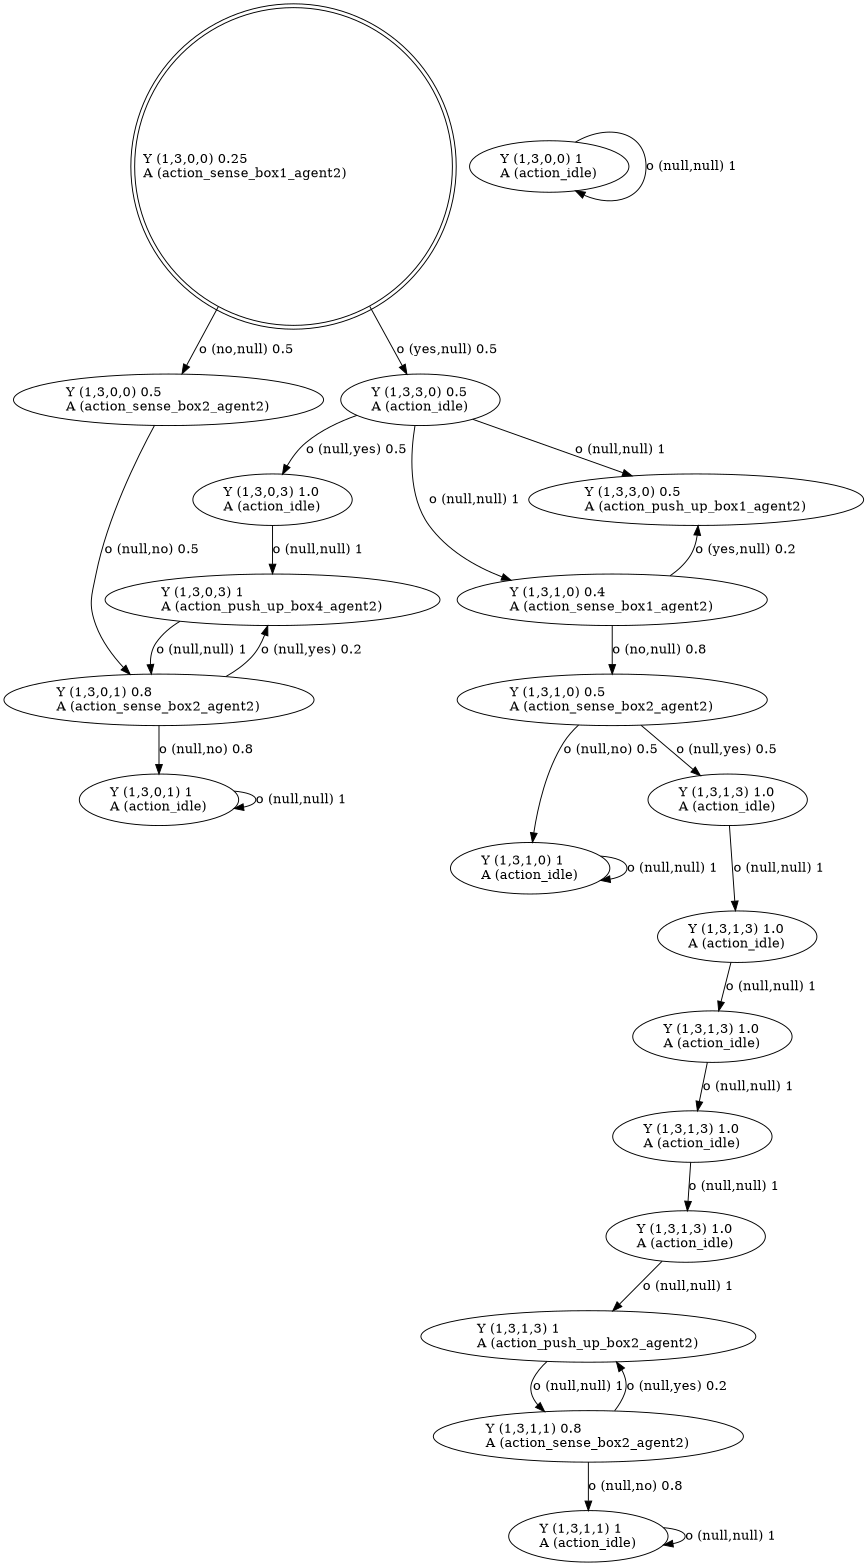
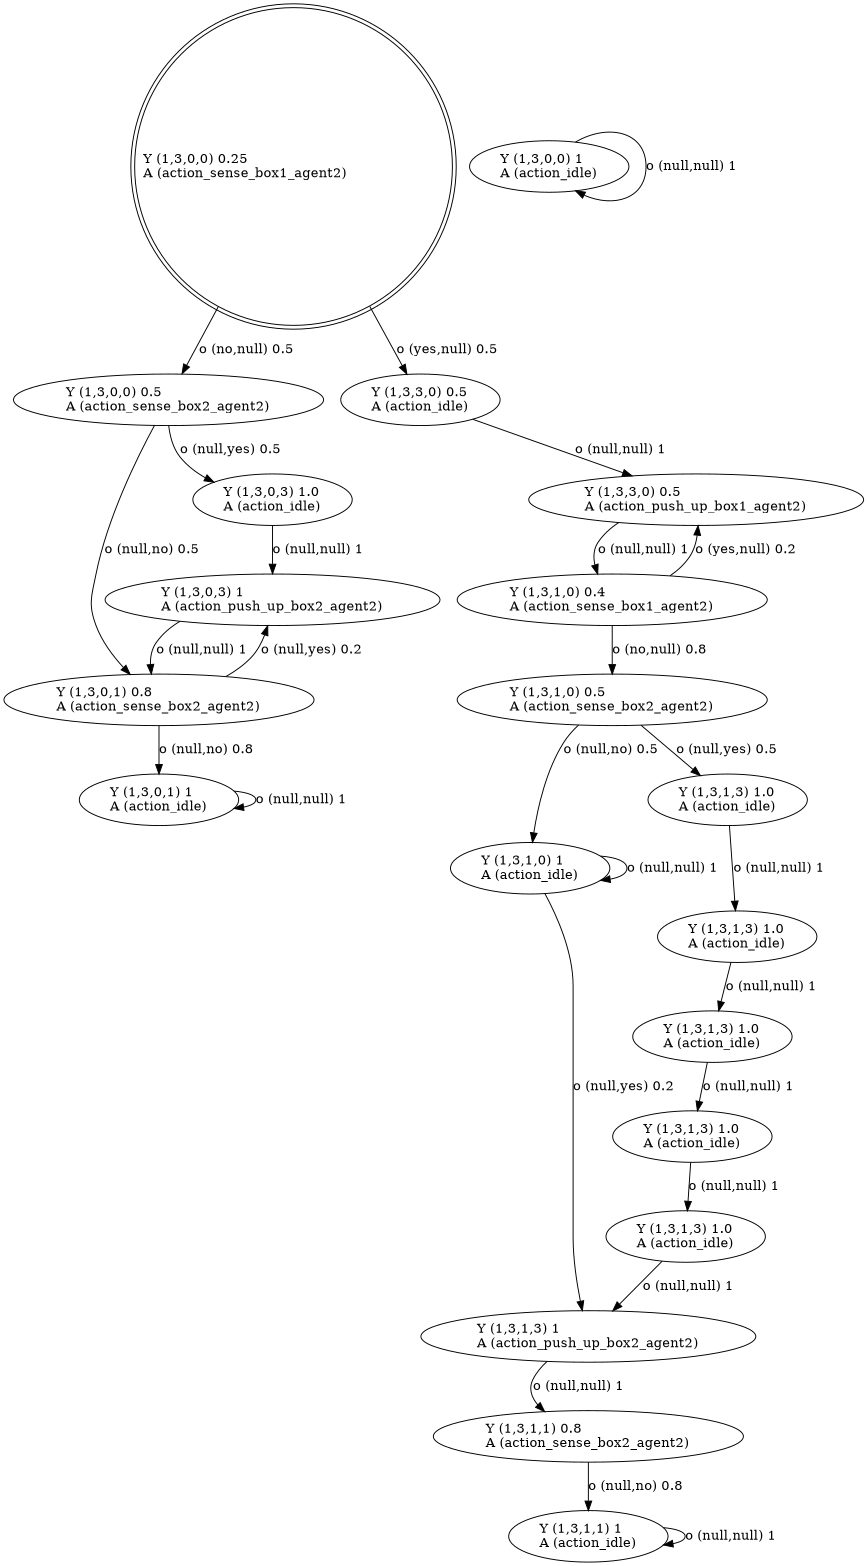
edge "Y (1,3,3,0) 0.5 A (action_idle)" -> "Y (1,3,0,3) 1.0 A (action_idle)": now "Y (1,3,0,0) 0.5 A (action_sense_box2_agent2)" -> "Y (1,3,0,3) 1.0 A (action_idle)"
edge "Y (1,3,3,0) 0.5 A (action_idle)" -> "Y (1,3,1,0) 0.4 A (action_sense_box1_agent2)": now "Y (1,3,3,0) 0.5 A (action_push_up_box1_agent2)" -> "Y (1,3,1,0) 0.4 A (action_sense_box1_agent2)"
node "Y (1,3,0,3) 1 A (action_push_up_box4_agent2)": label "Y (1,3,0,3) 1 A (action_push_up_box4_agent2)" -> "Y (1,3,0,3) 1 A (action_push_up_box2_agent2)"
edge "Y (1,3,1,1) 0.8 A (action_sense_box2_agent2)" -> "Y (1,3,1,3) 1 A (action_push_up_box2_agent2)": now "Y (1,3,1,0) 1 A (action_idle)" -> "Y (1,3,1,3) 1 A (action_push_up_box2_agent2)"
